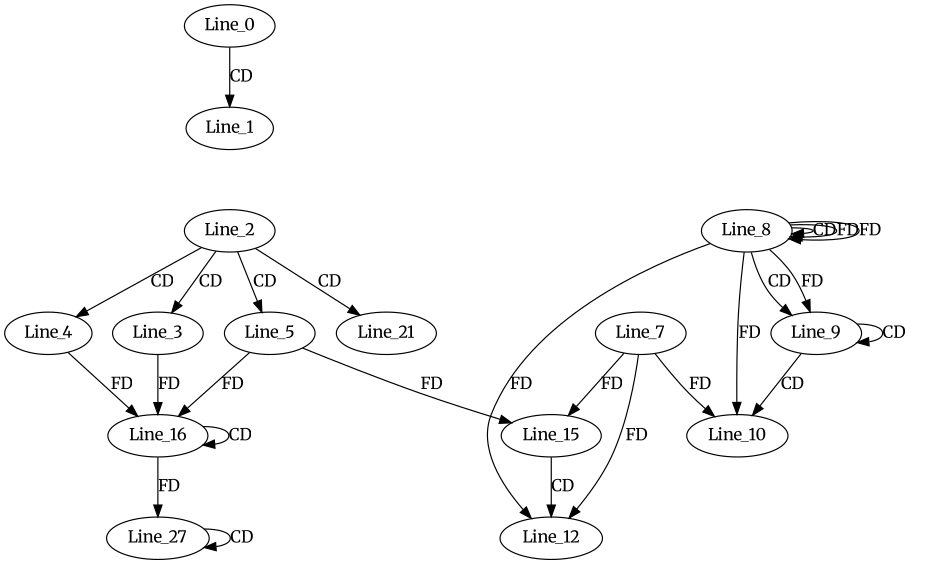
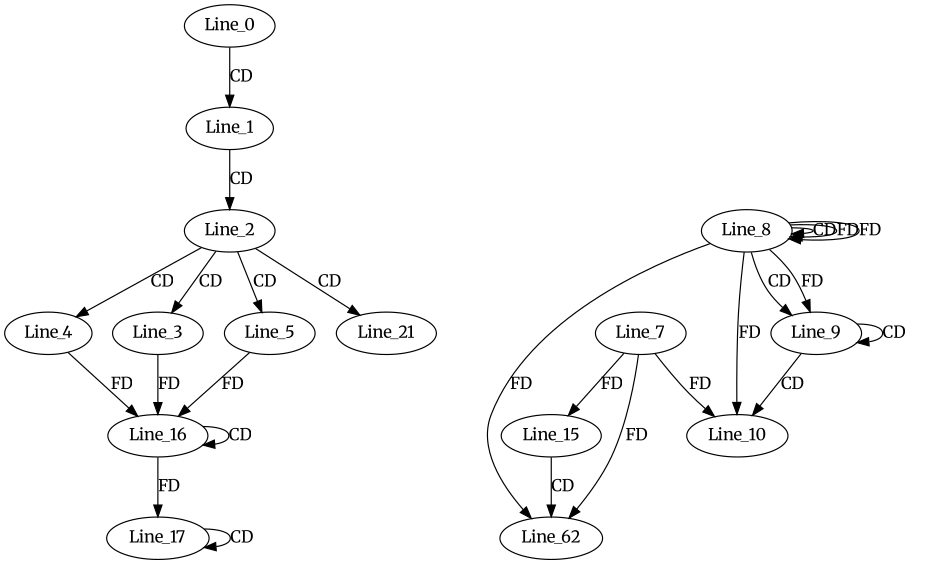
edge "Line_1" -> "Line_2": added, label "CD"
edge "Line_5" -> "Line_15": removed, label "FD"
node "Line_27": label "Line_27" -> "Line_17"
node "Line_12": label "Line_12" -> "Line_62"
